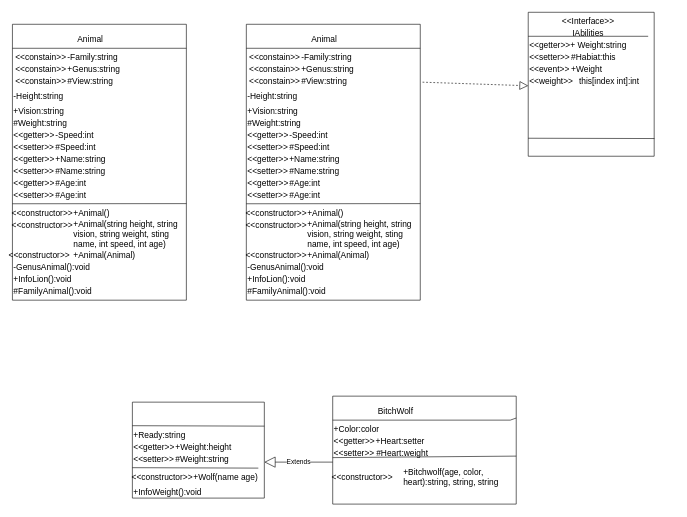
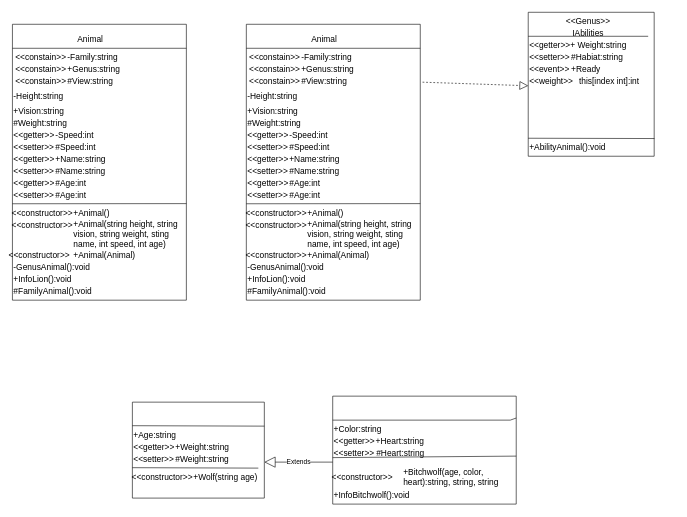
node "<<Interface>>": label "<<Interface>>" -> "<<Genus>>"
node "#Habiat:this": label "#Habiat:this" -> "#Habiat:string"
node "+Weight": label "+Weight" -> "+Ready"
node "+AbilityAnimal():void": added
node "BitchWolf": removed
node "+Color:color": label "+Color:color" -> "+Color:string"
node "+Ready:string": label "+Ready:string" -> "+Age:string"
node "+Heart:setter": label "+Heart:setter" -> "+Heart:string"
node "+Weight:height": label "+Weight:height" -> "+Weight:string"
node "#Heart:weight": label "#Heart:weight" -> "#Heart:string"
node "+Wolf(name age)": label "+Wolf(name age)" -> "+Wolf(string age)"
node "+InfoWeight():void": removed
node "+InfoBitchwolf():void": added
